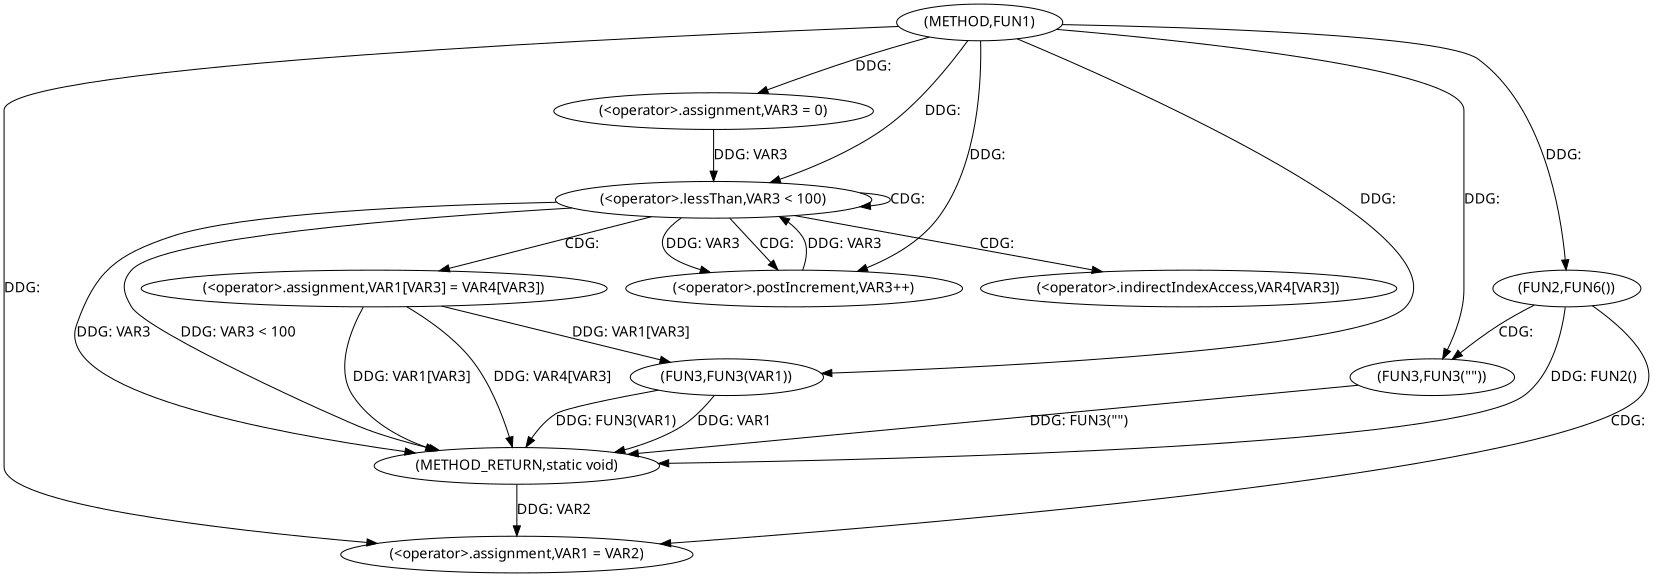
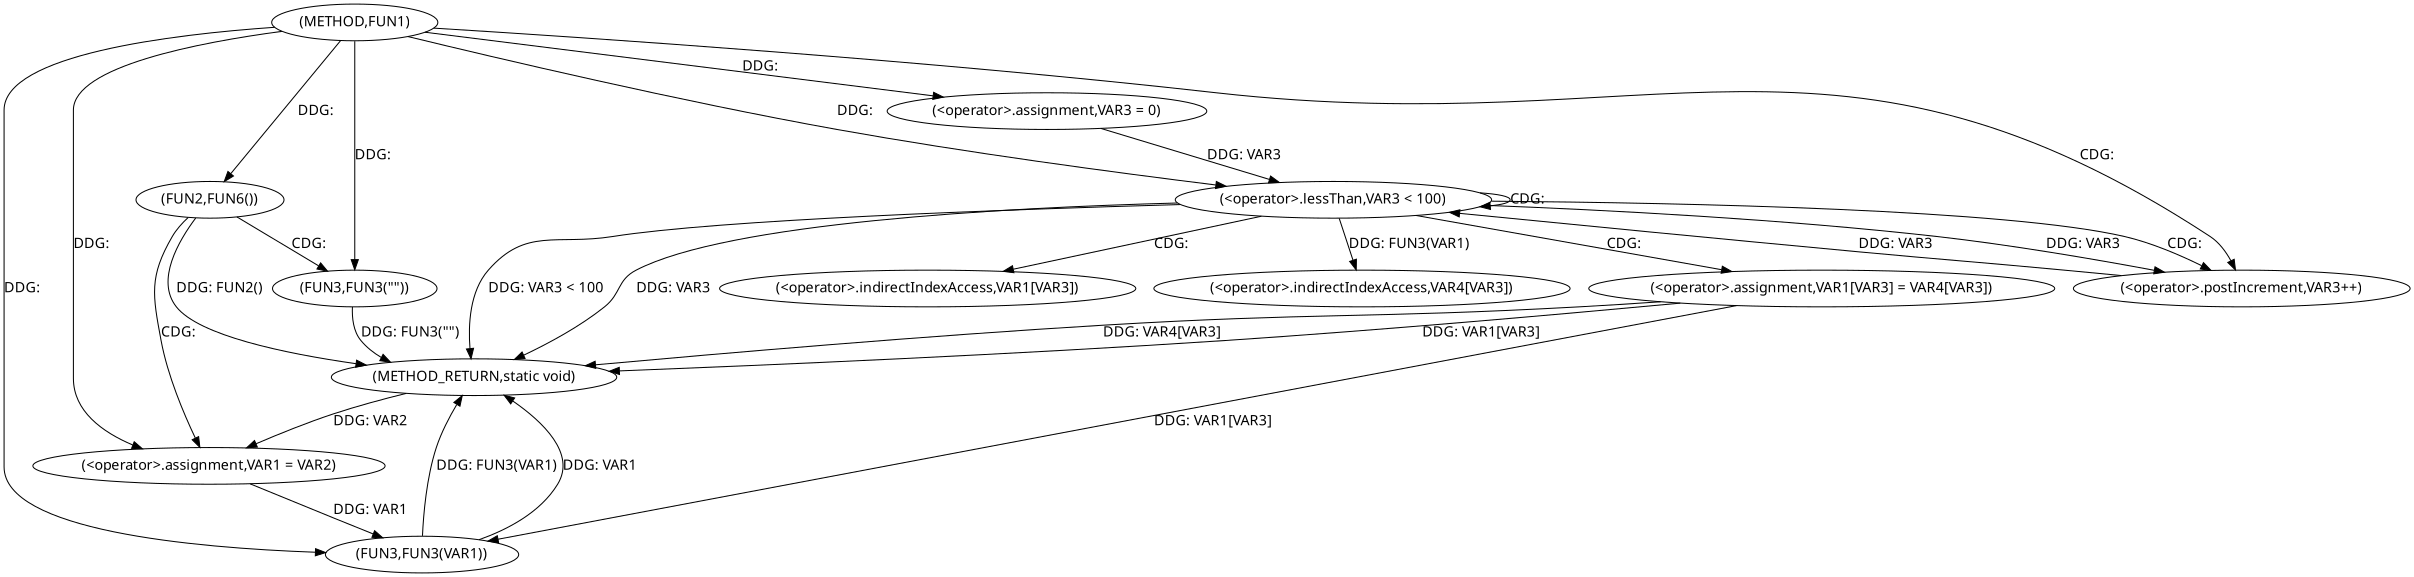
edge "(METHOD,FUN1)" -> "(<operator>.postIncrement,VAR3++)": label "DDG: " -> "CDG: "
edge "(<operator>.lessThan,VAR3 < 100)" -> "(<operator>.indirectIndexAccess,VAR4[VAR3])": label "CDG: " -> "DDG: FUN3(VAR1)"
node "(<operator>.indirectIndexAccess,VAR1[VAR3])": added
edge "(<operator>.assignment,VAR1 = VAR2)" -> "(FUN3,FUN3(VAR1))": added, label "DDG: VAR1"
